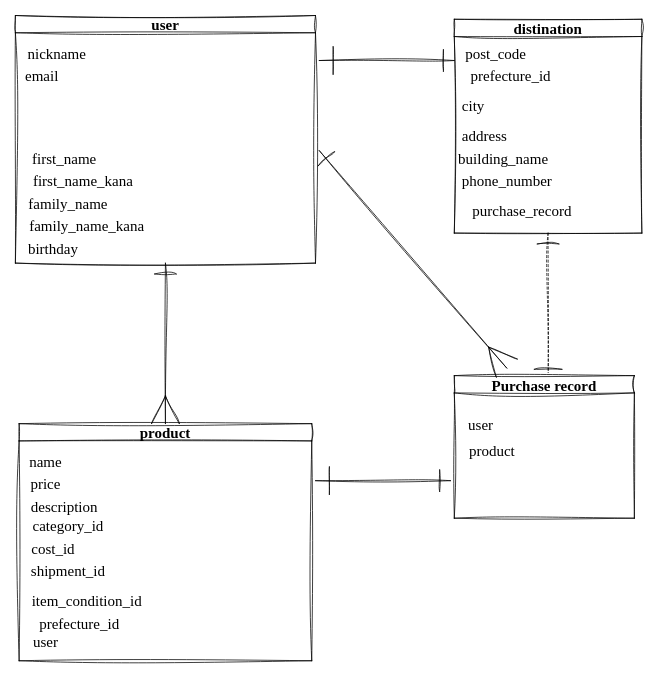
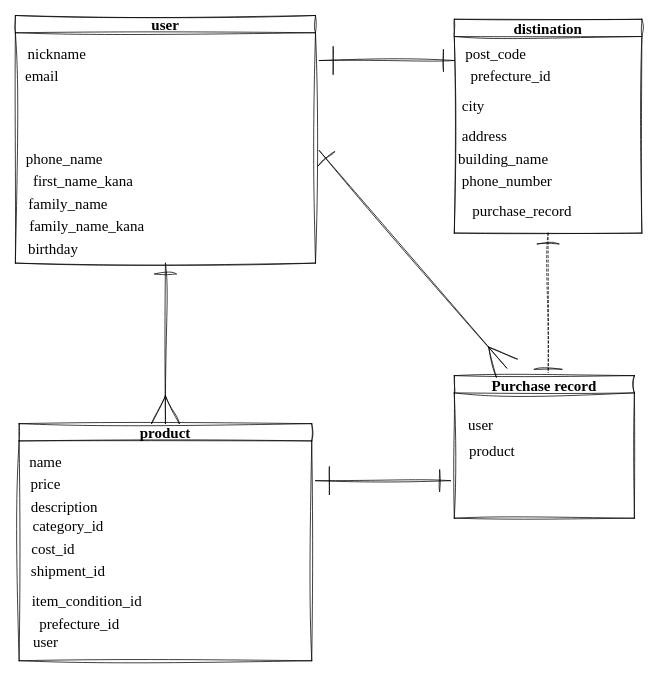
node "first_name": label "first_name" -> "phone_name"
